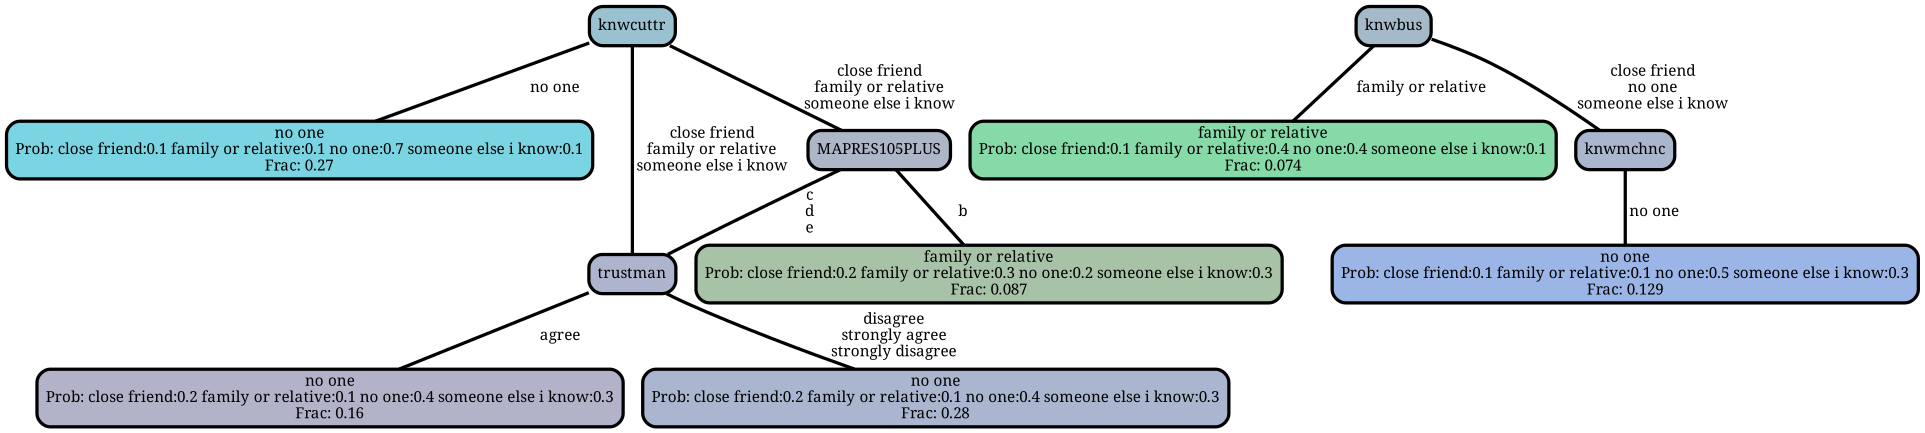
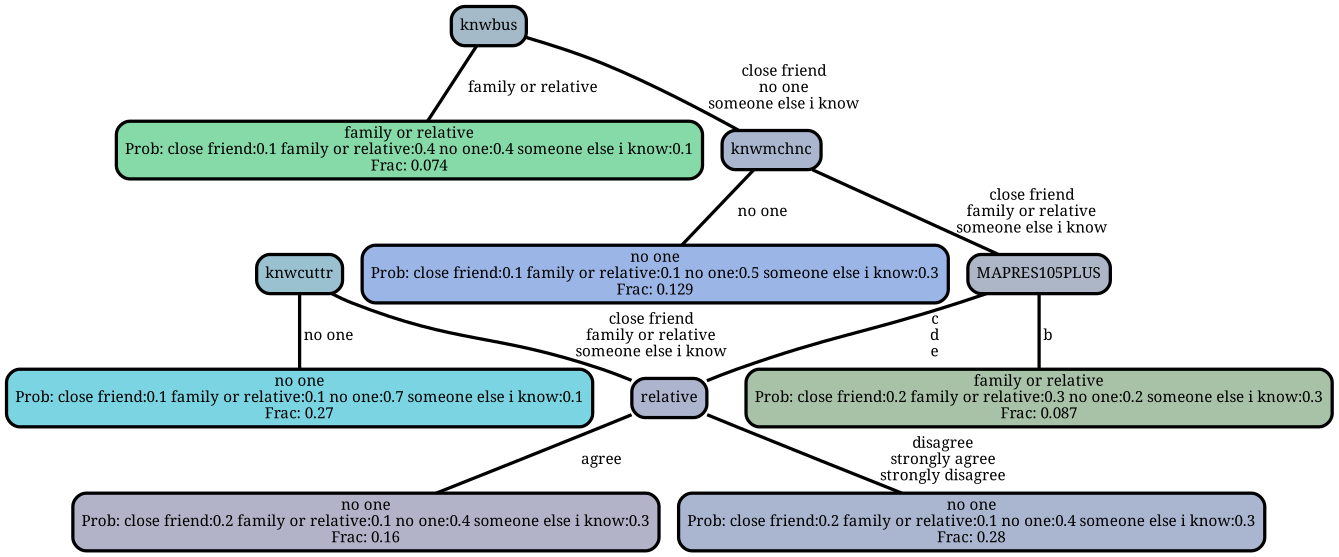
edge "knwcuttr" -- "MAPRES105PLUS": now "knwmchnc" -- "MAPRES105PLUS"
node "trustman": label "trustman" -> "relative"
